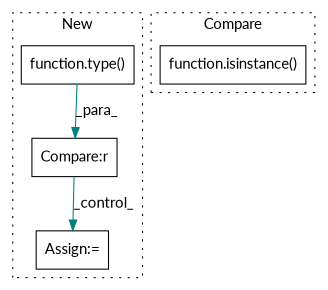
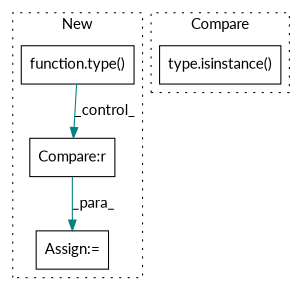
node "function.isinstance()": label "function.isinstance()" -> "type.isinstance()"
edge "function.type()" -> "Compare:r": label "_para_" -> "_control_"
edge "Compare:r" -> "Assign:=": label "_control_" -> "_para_"
